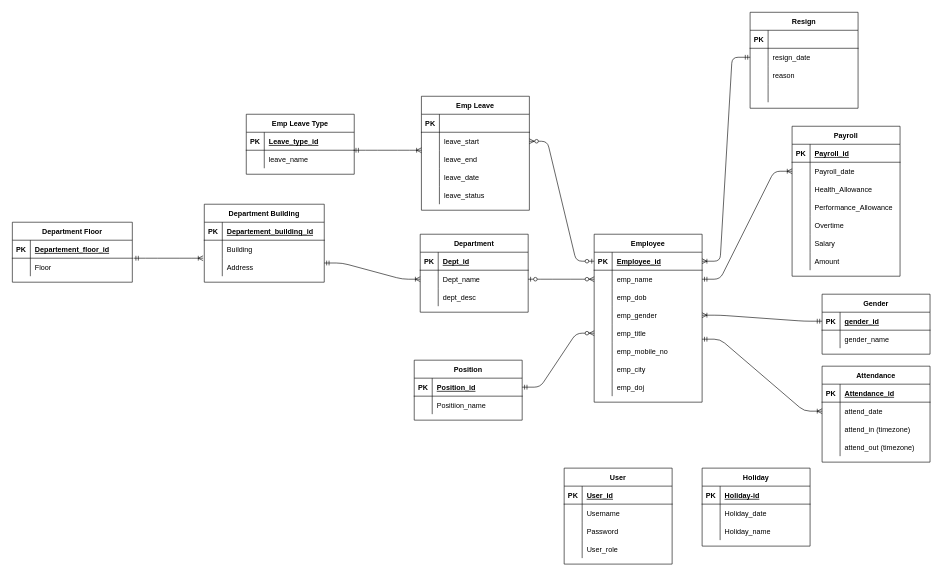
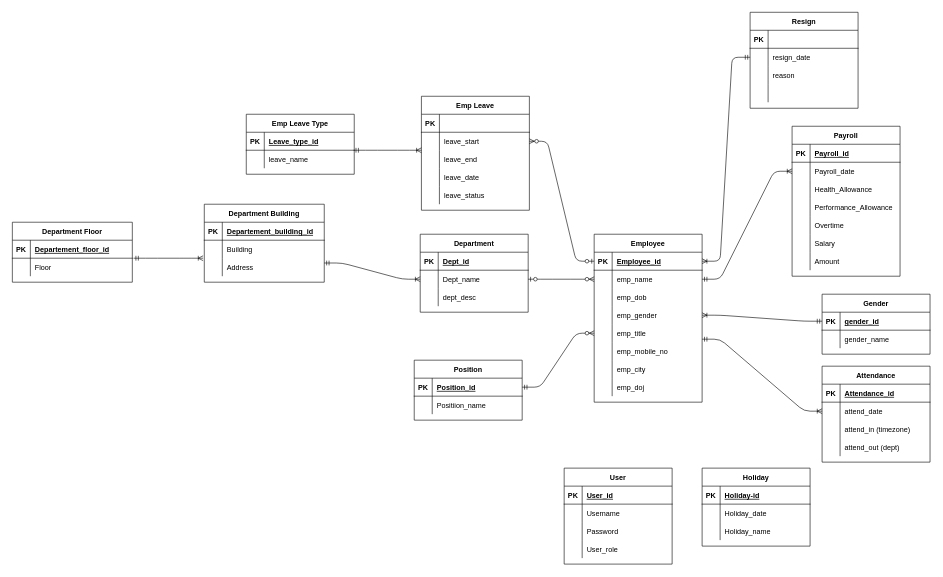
node "attend_out (timezone)": label "attend_out (timezone)" -> "attend_out (dept)"
